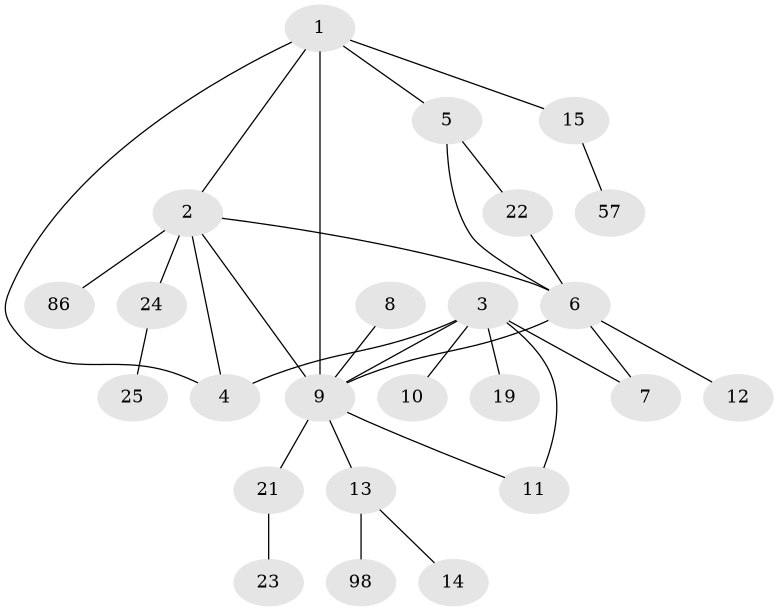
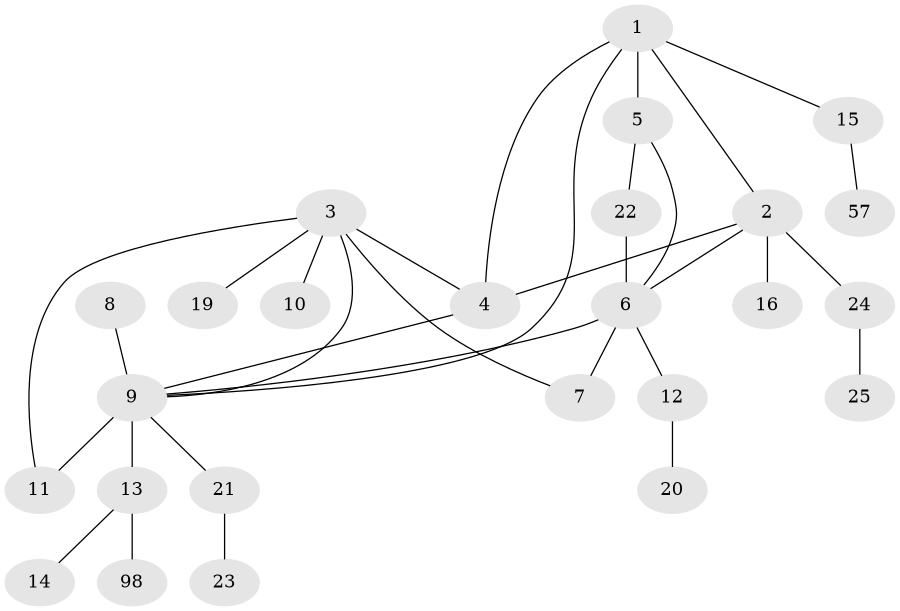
node "86": label "86" -> "16"
edge "2" -- "9": now "4" -- "9"
node "20": added
